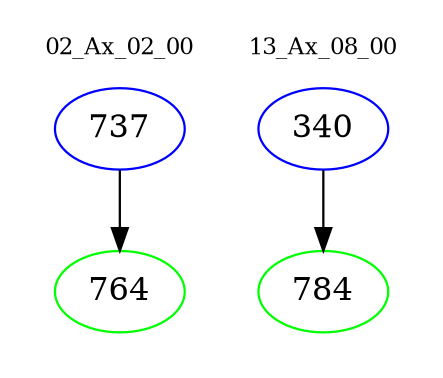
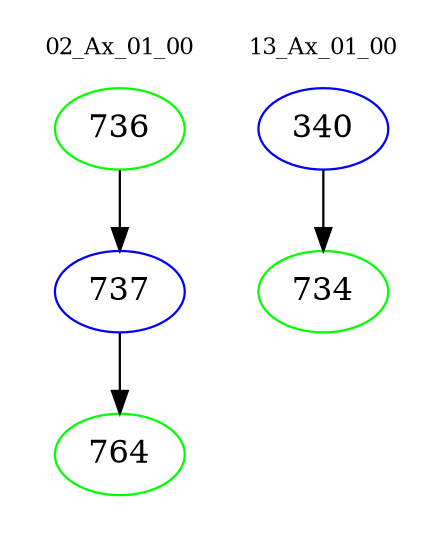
cluster "02_Ax_02_00": label "02_Ax_02_00" -> "02_Ax_01_00"
cluster "13_Ax_08_00": label "13_Ax_08_00" -> "13_Ax_01_00"
node "736": added
node "784": label "784" -> "734"
